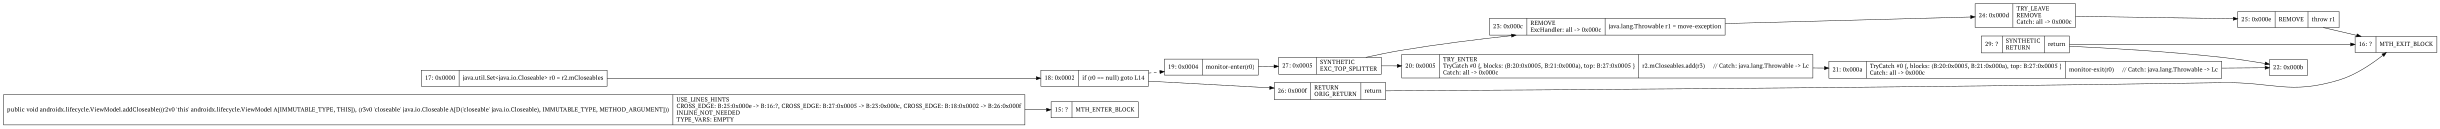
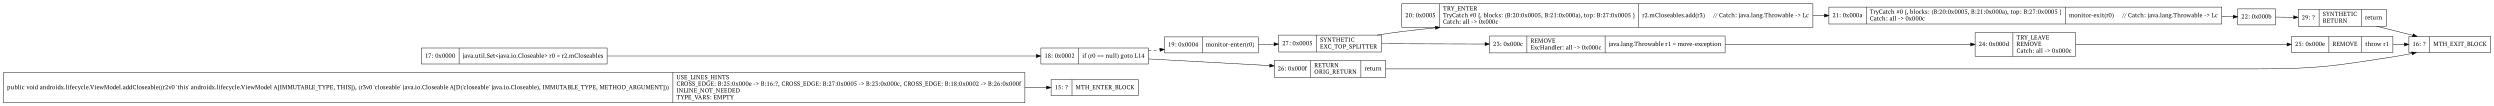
edge "29: ?" -> "22: 0x000b": reversed
